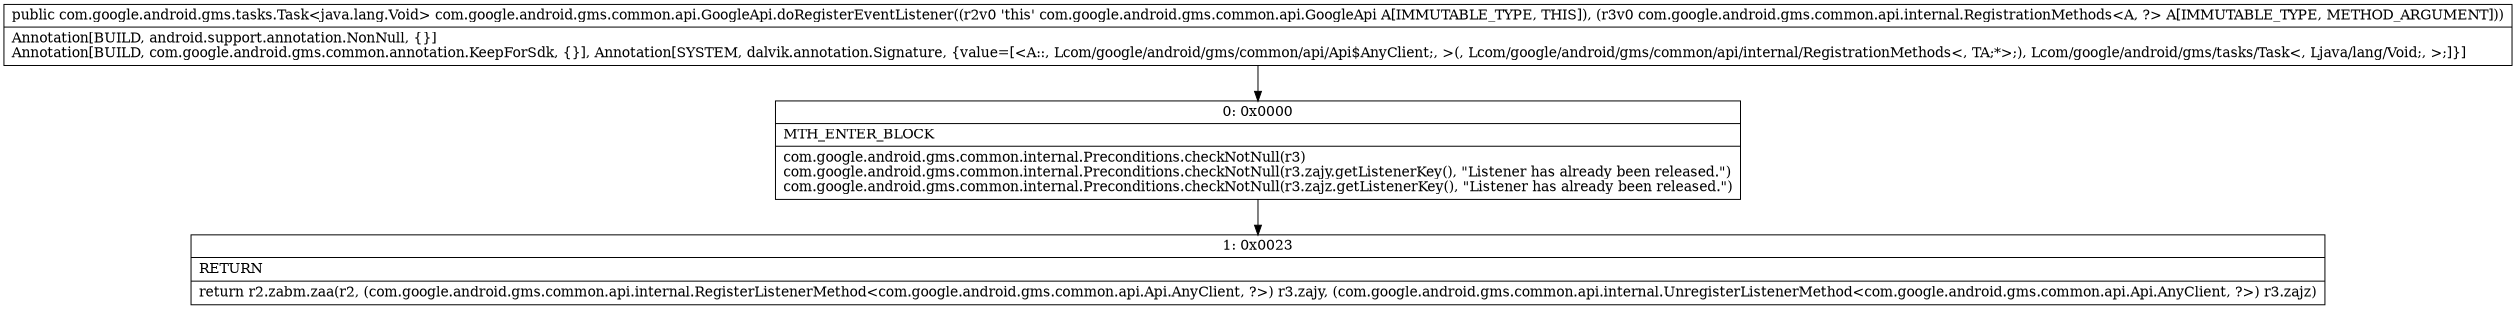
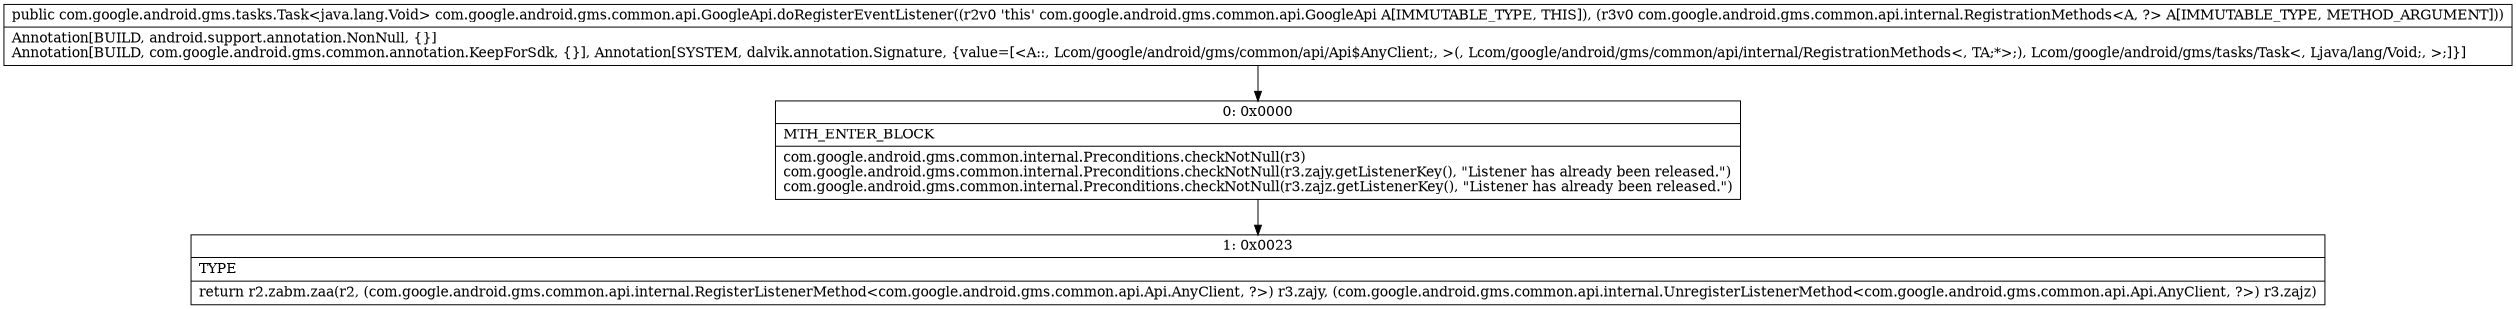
node "1: 0x0023": text "RETURN" -> "TYPE"
